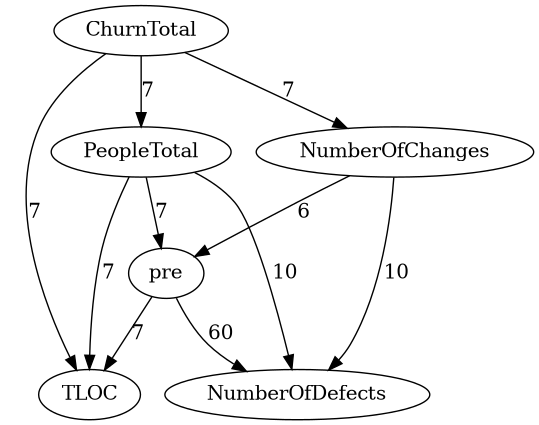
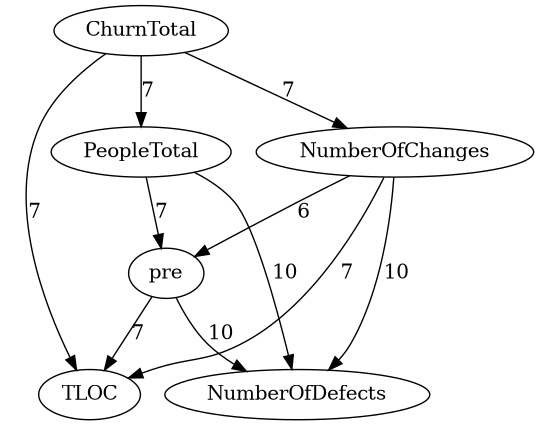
edge "PeopleTotal" -> "TLOC": now "NumberOfChanges" -> "TLOC"
edge "pre" -> "NumberOfDefects": label "60" -> "10"
